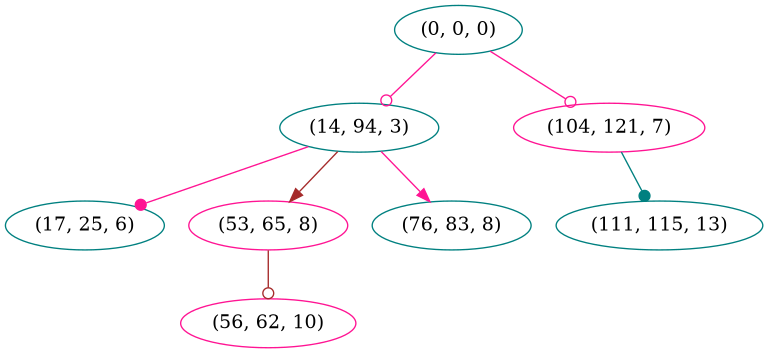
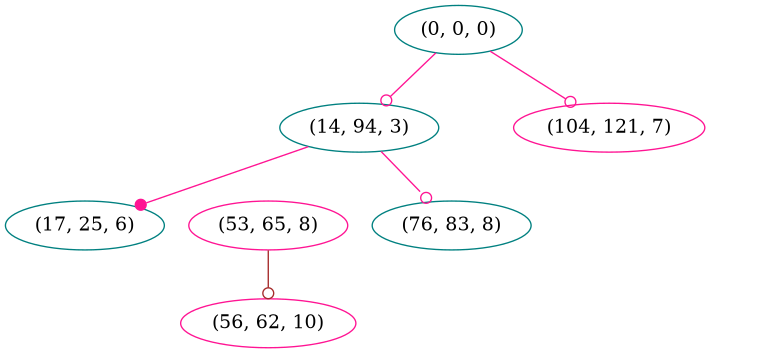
edge "(14, 94, 3)" -> "(53, 65, 8)": removed
edge "(14, 94, 3)" -> "(76, 83, 8)": arrowhead normal -> odot
node "(111, 115, 13)": removed
